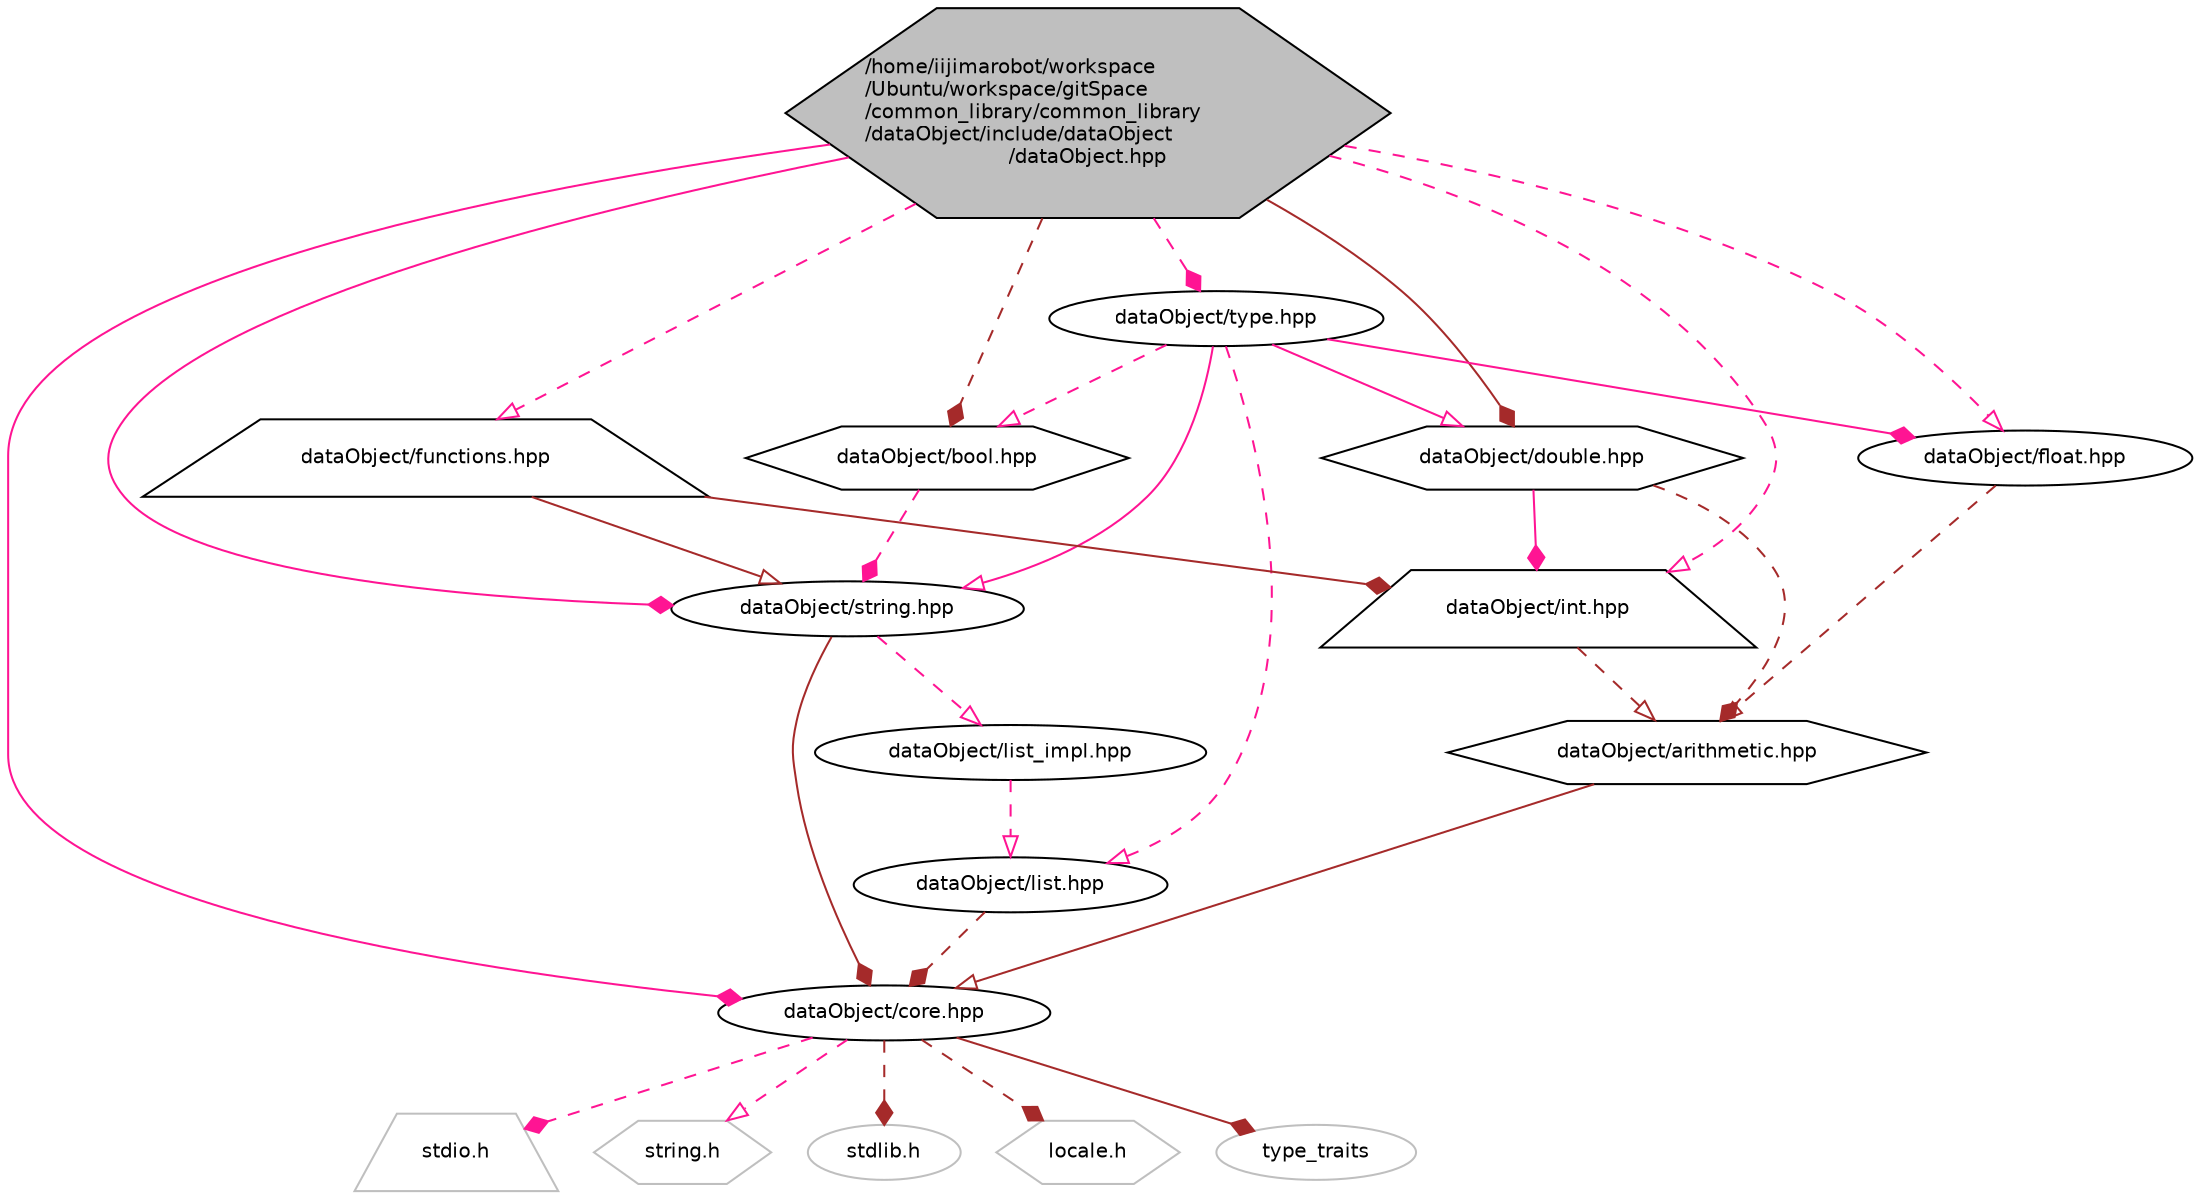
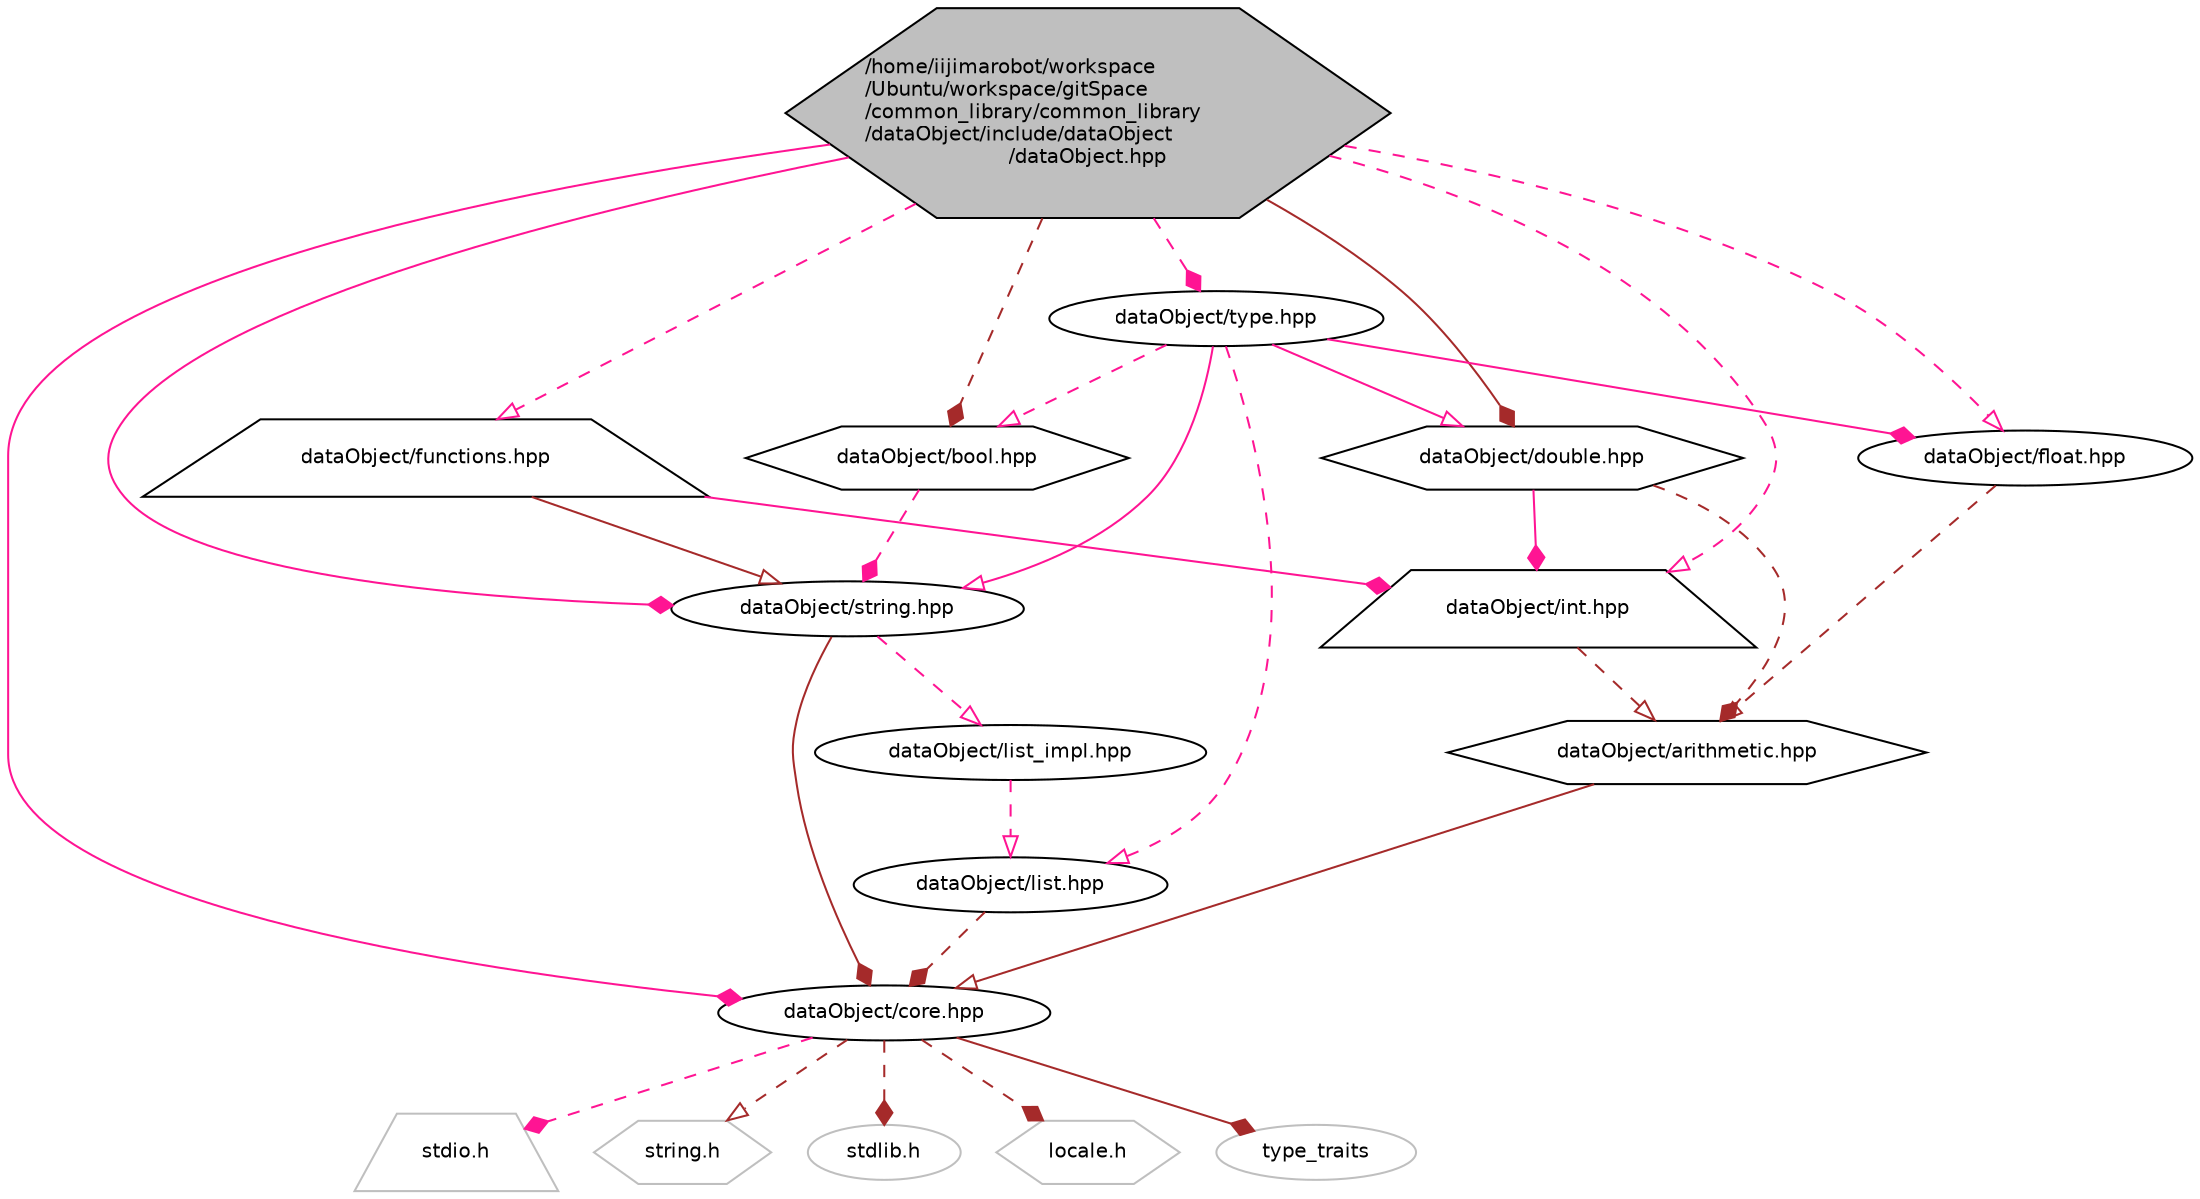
edge "dataObject/functions.hpp" -> "dataObject/int.hpp": color brown -> deeppink
edge "dataObject/core.hpp" -> "string.h": color deeppink -> brown
